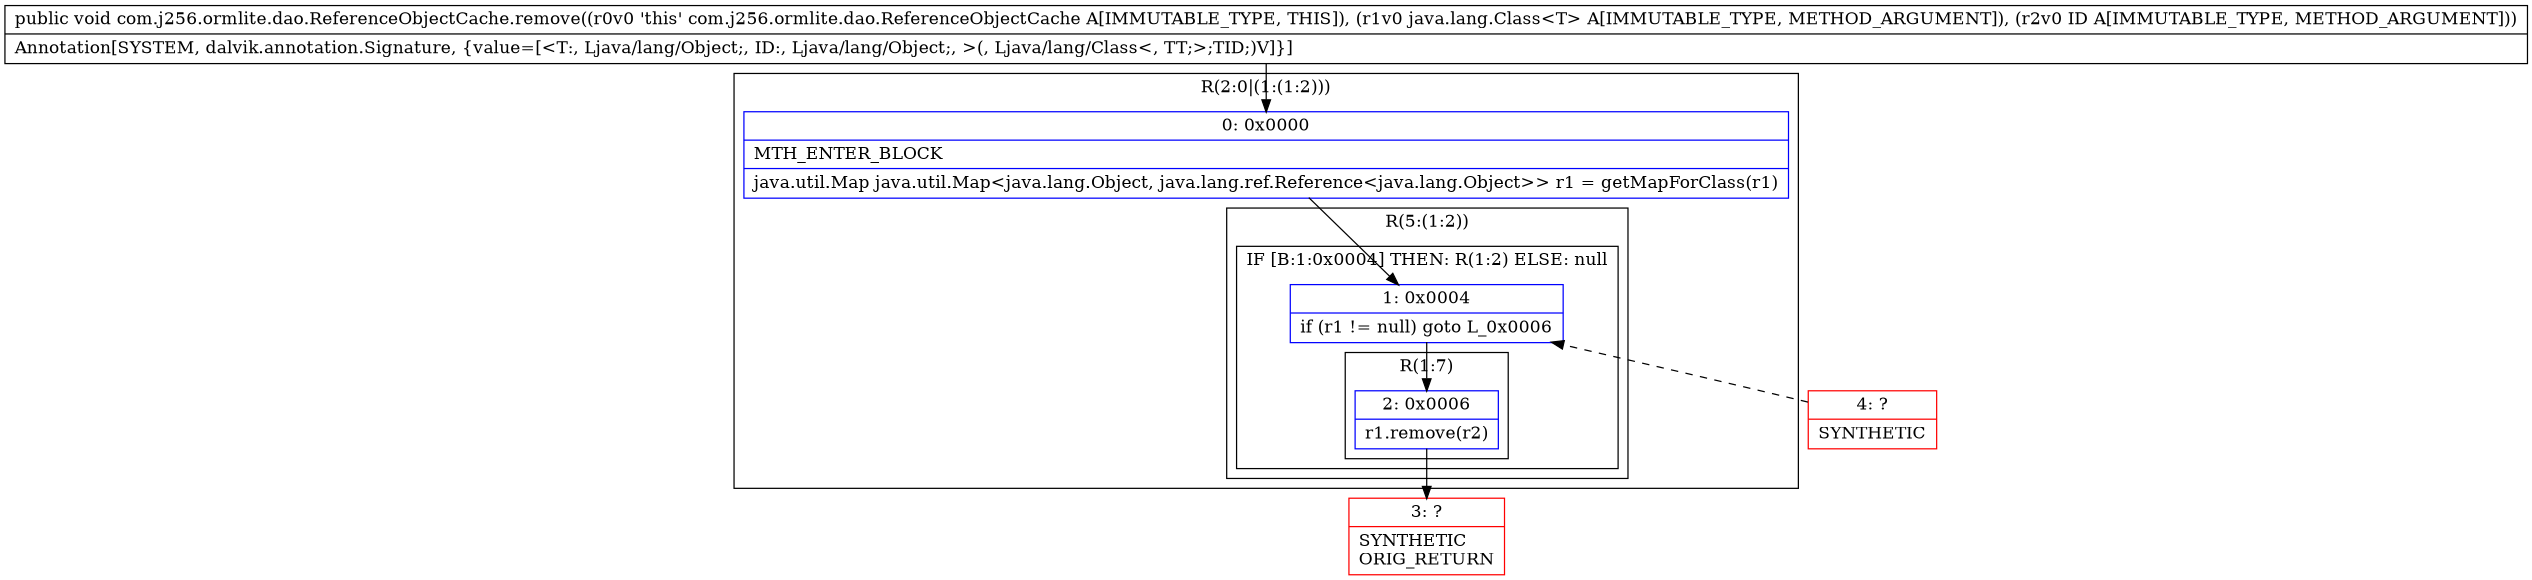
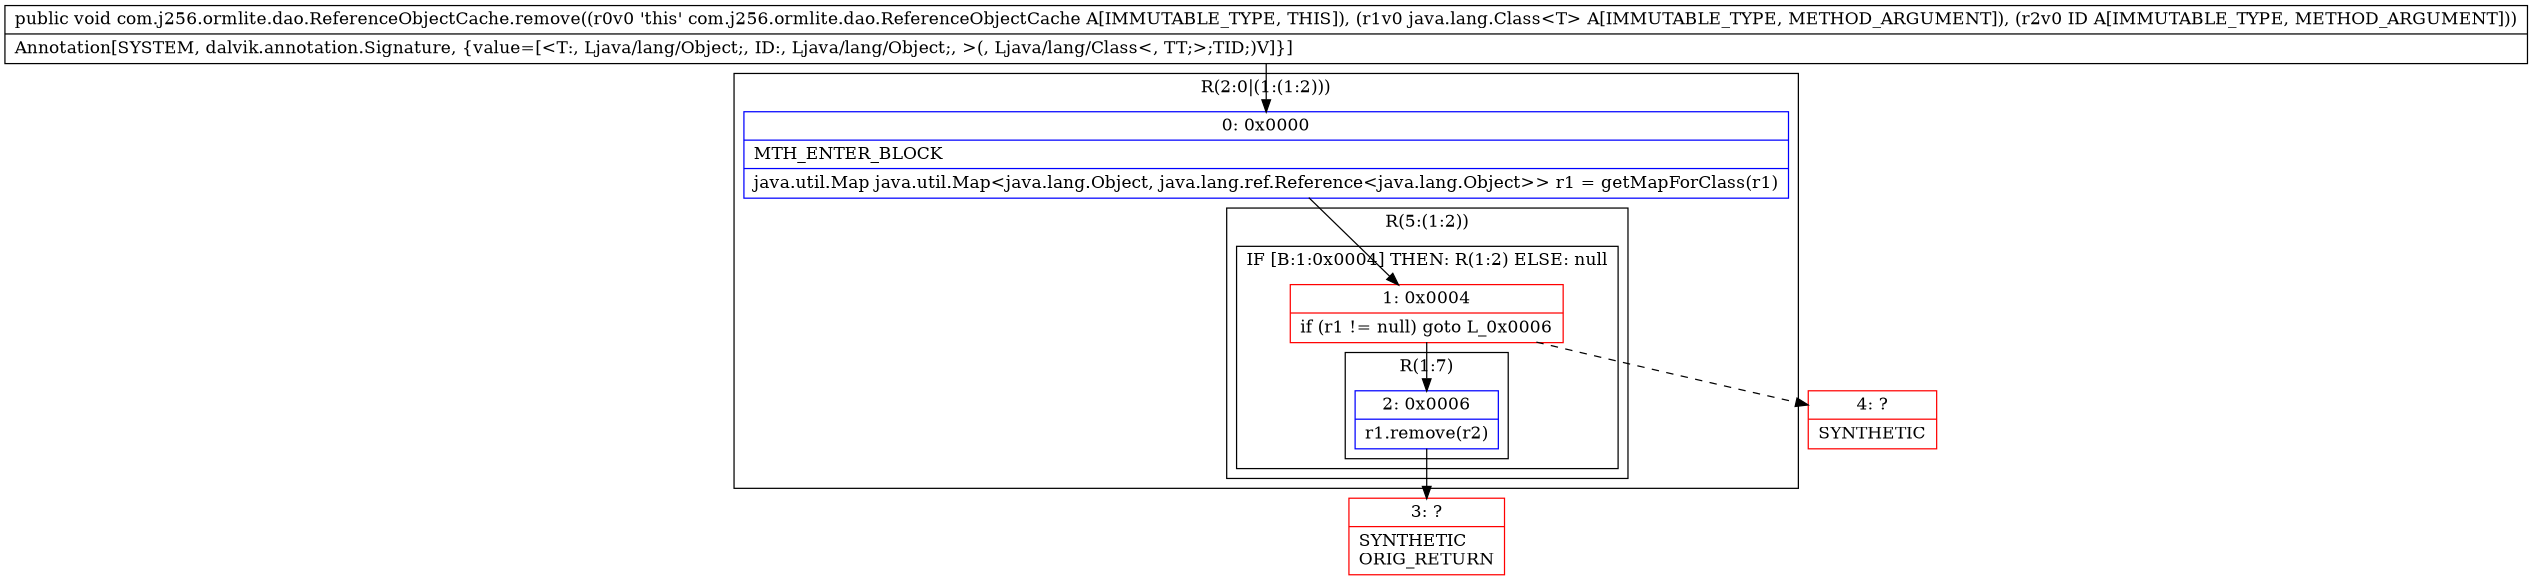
node "1: 0x0004": color blue -> red
edge "4: ?" -> "1: 0x0004": reversed
